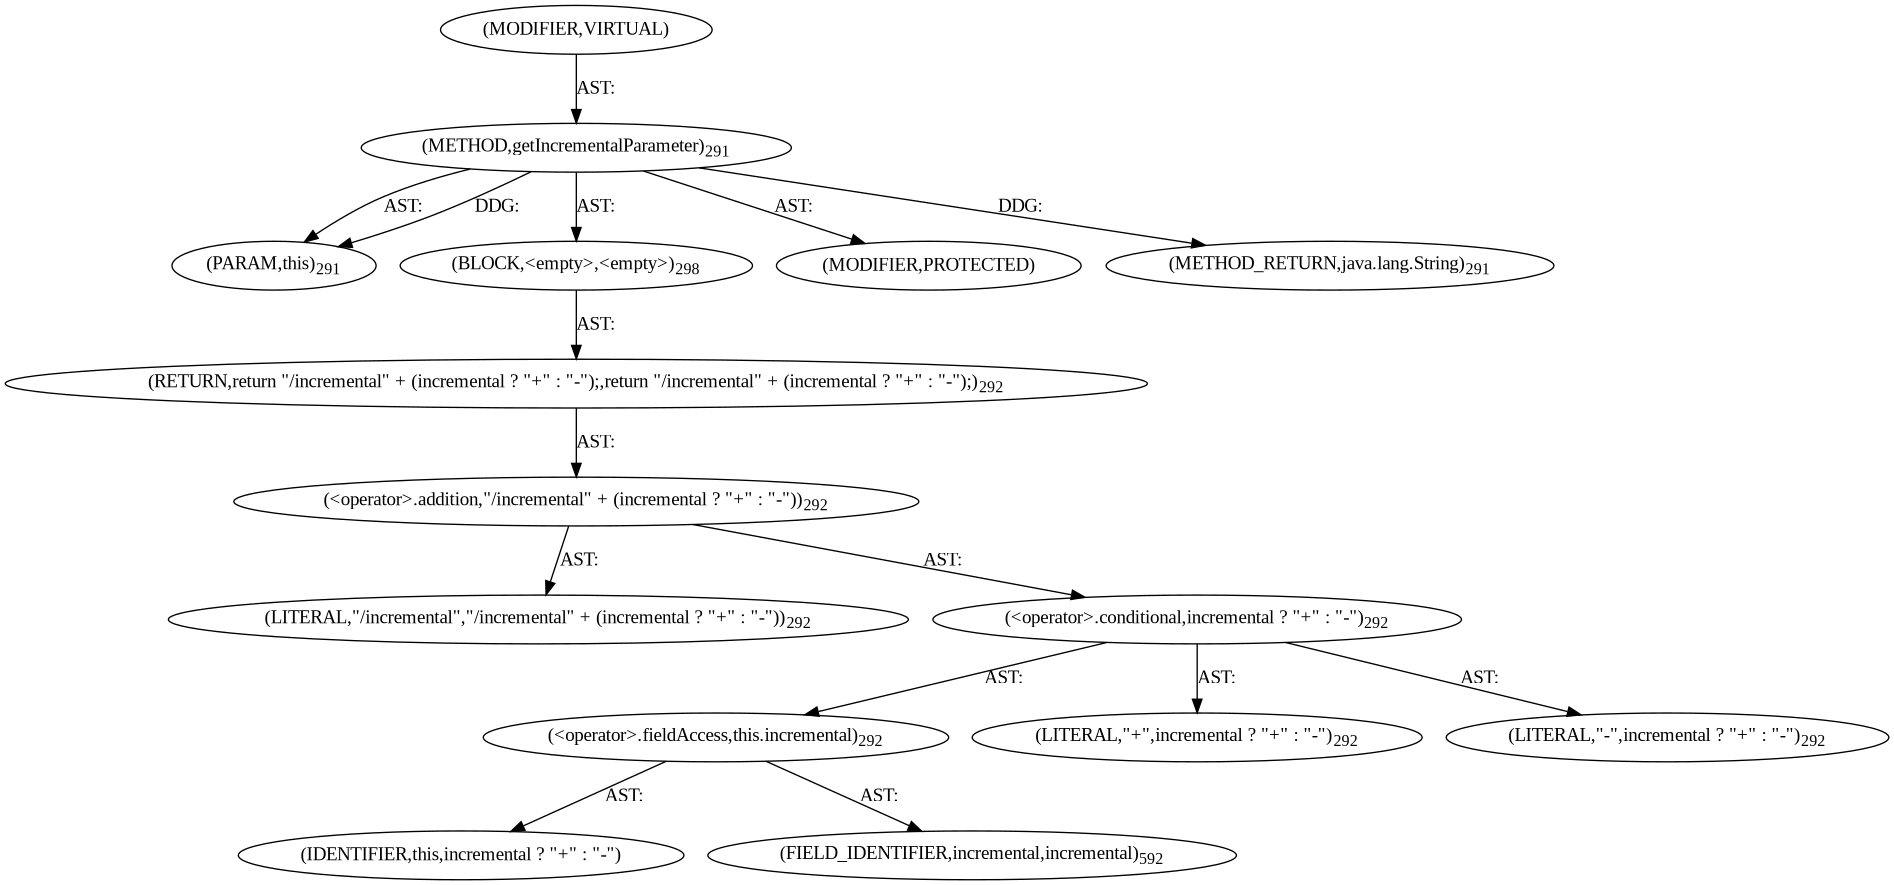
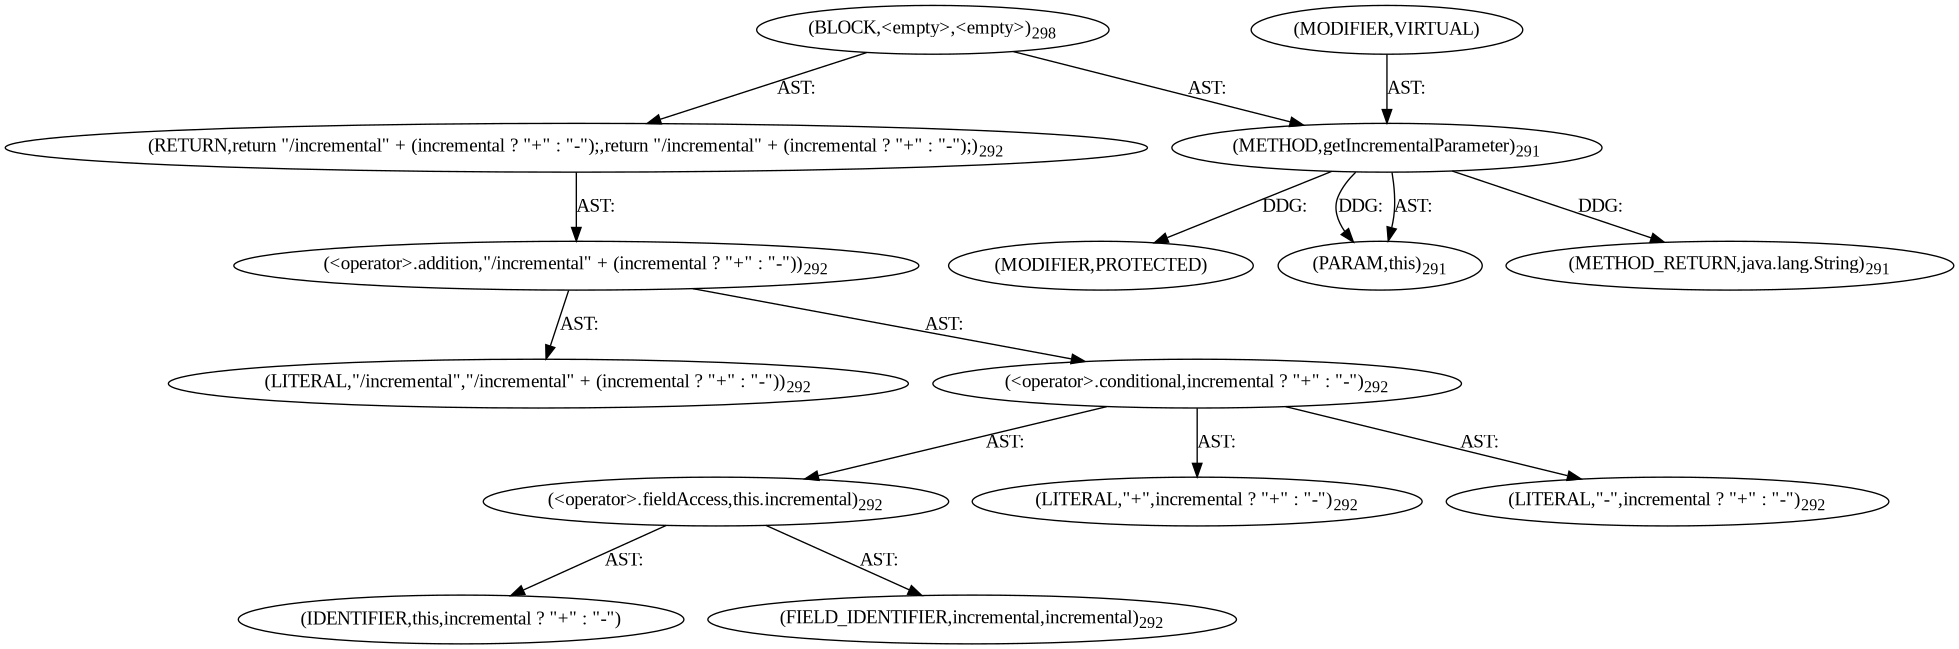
edge "(METHOD,getIncrementalParameter)" -> "(BLOCK,<empty>,<empty>)": reversed
edge "(METHOD,getIncrementalParameter)" -> "(MODIFIER,PROTECTED)": label "AST: " -> "DDG: "
node "(FIELD_IDENTIFIER,incremental,incremental)": text "592" -> "292"
